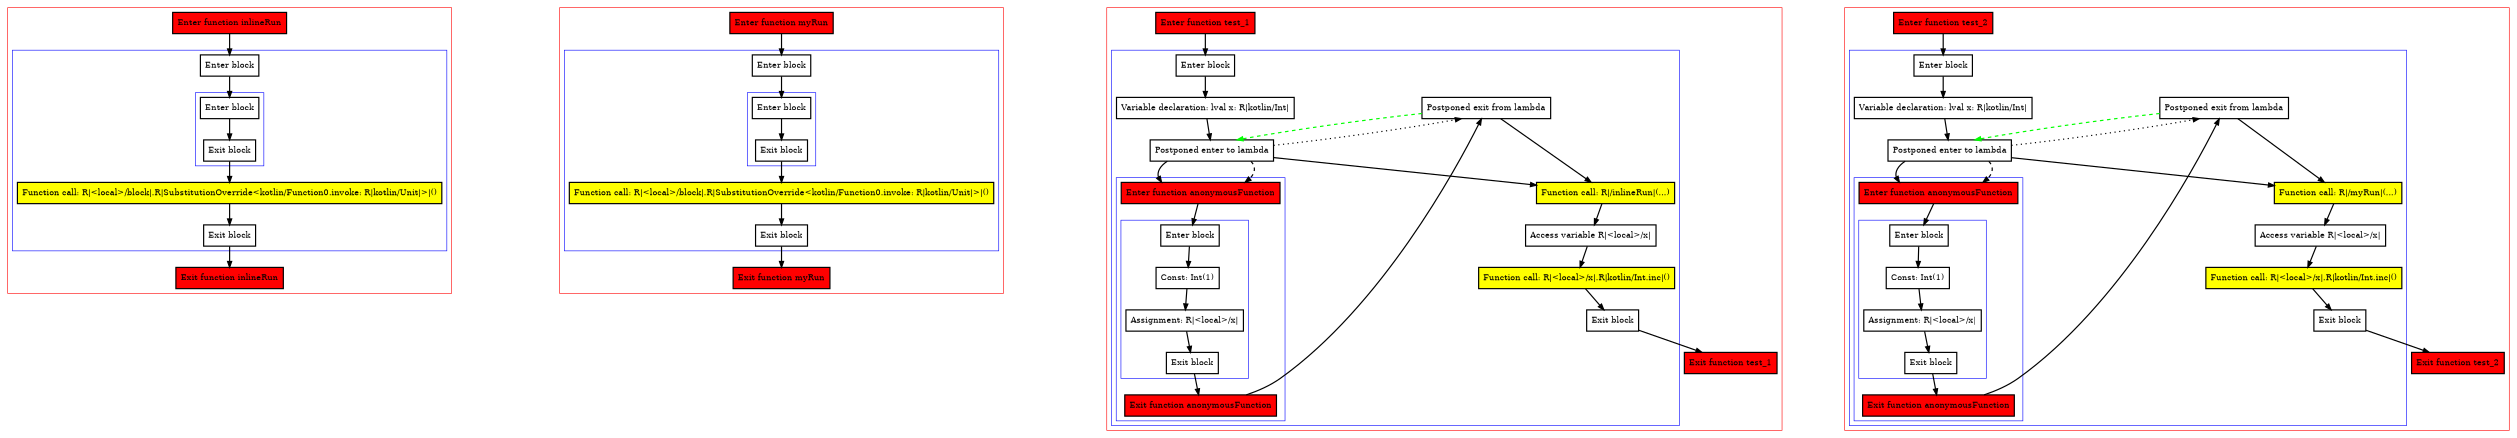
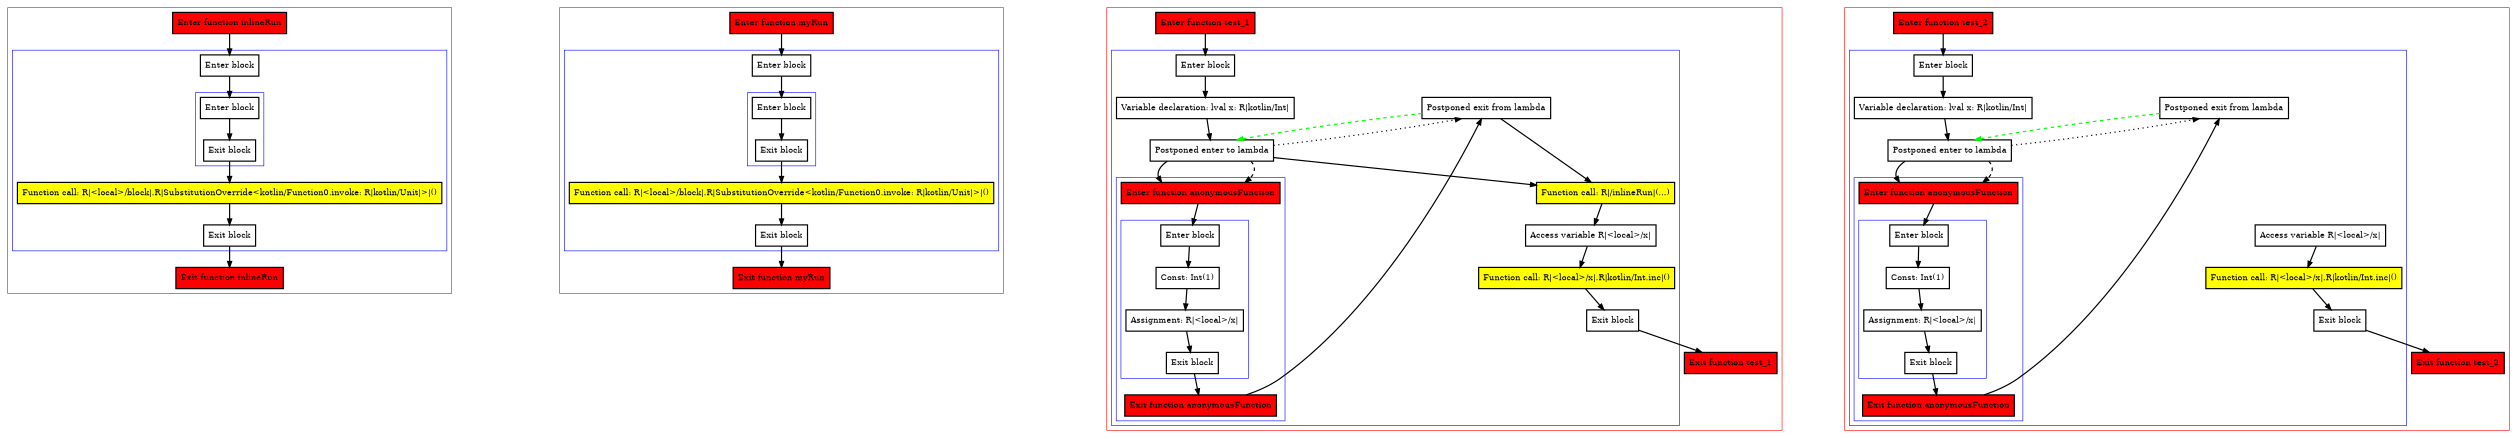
node "Function call: R|/myRun|(...)": removed
